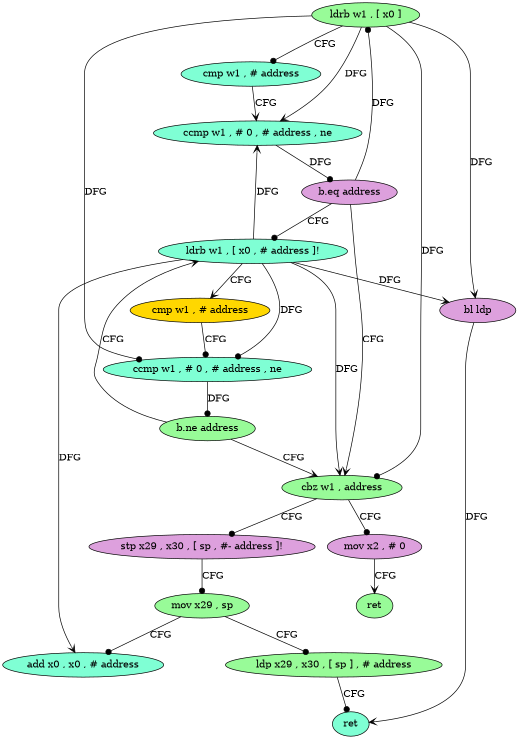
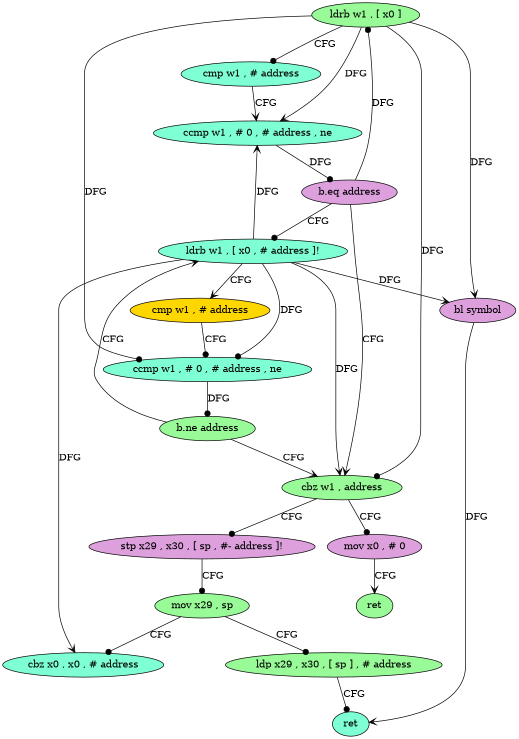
node "bl ldp": label "bl ldp" -> "bl symbol"
node "mov x2 , # 0": label "mov x2 , # 0" -> "mov x0 , # 0"
node "add x0 , x0 , # address": label "add x0 , x0 , # address" -> "cbz x0 , x0 , # address"
